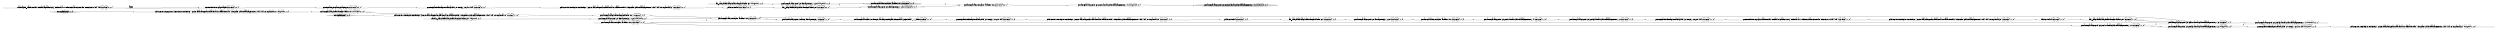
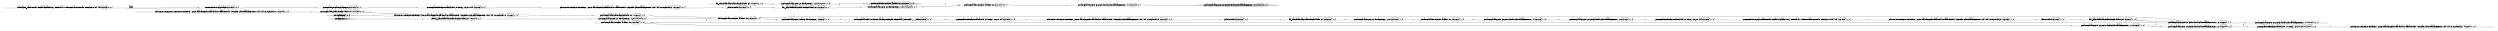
node "testWriteAddFileGMCE['0', '1', '0']": removed
node "testChangeProperty['0', '0', '1']": added
